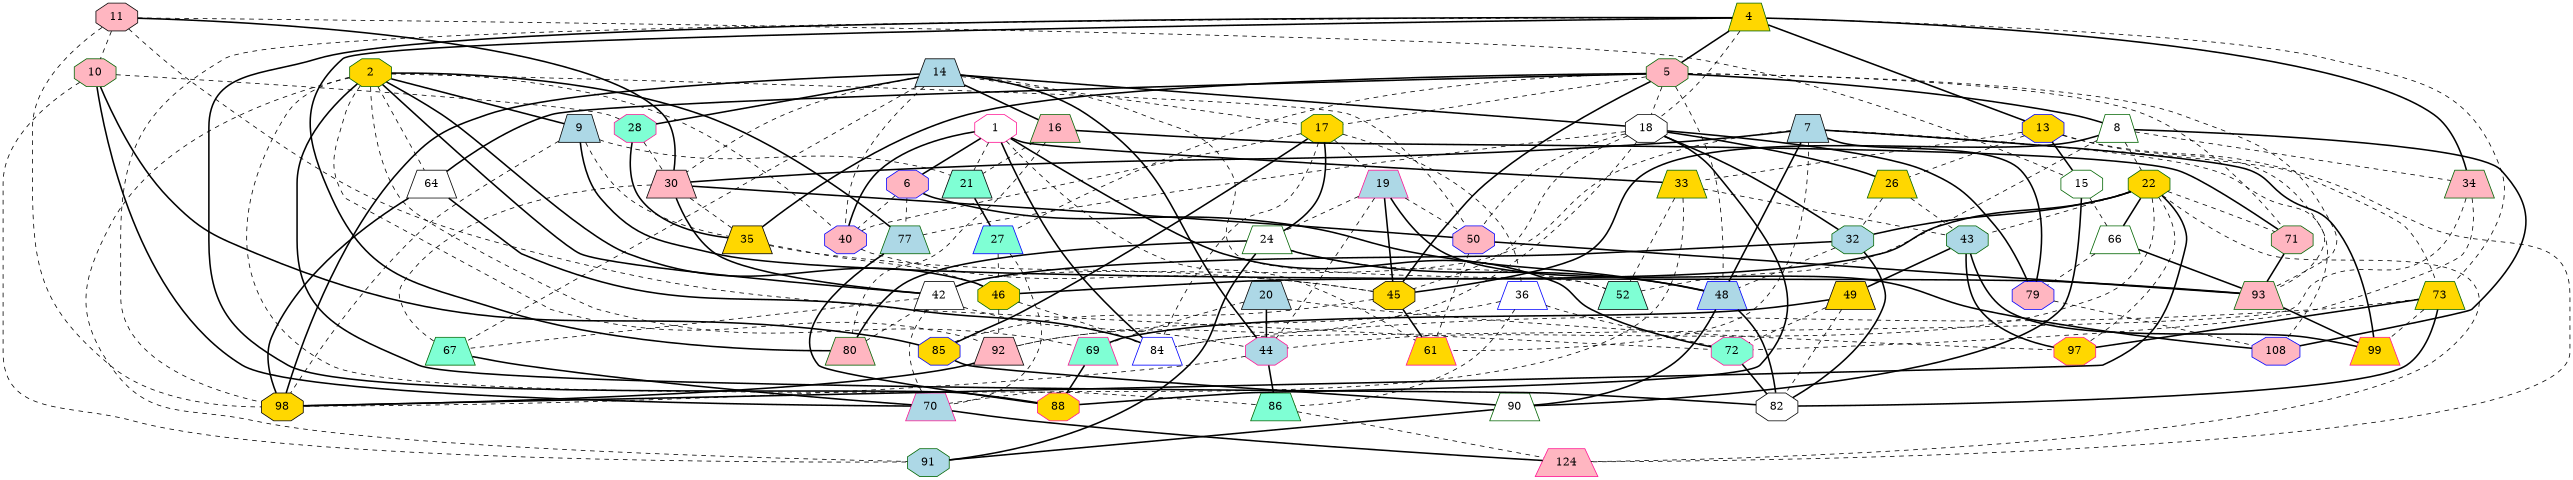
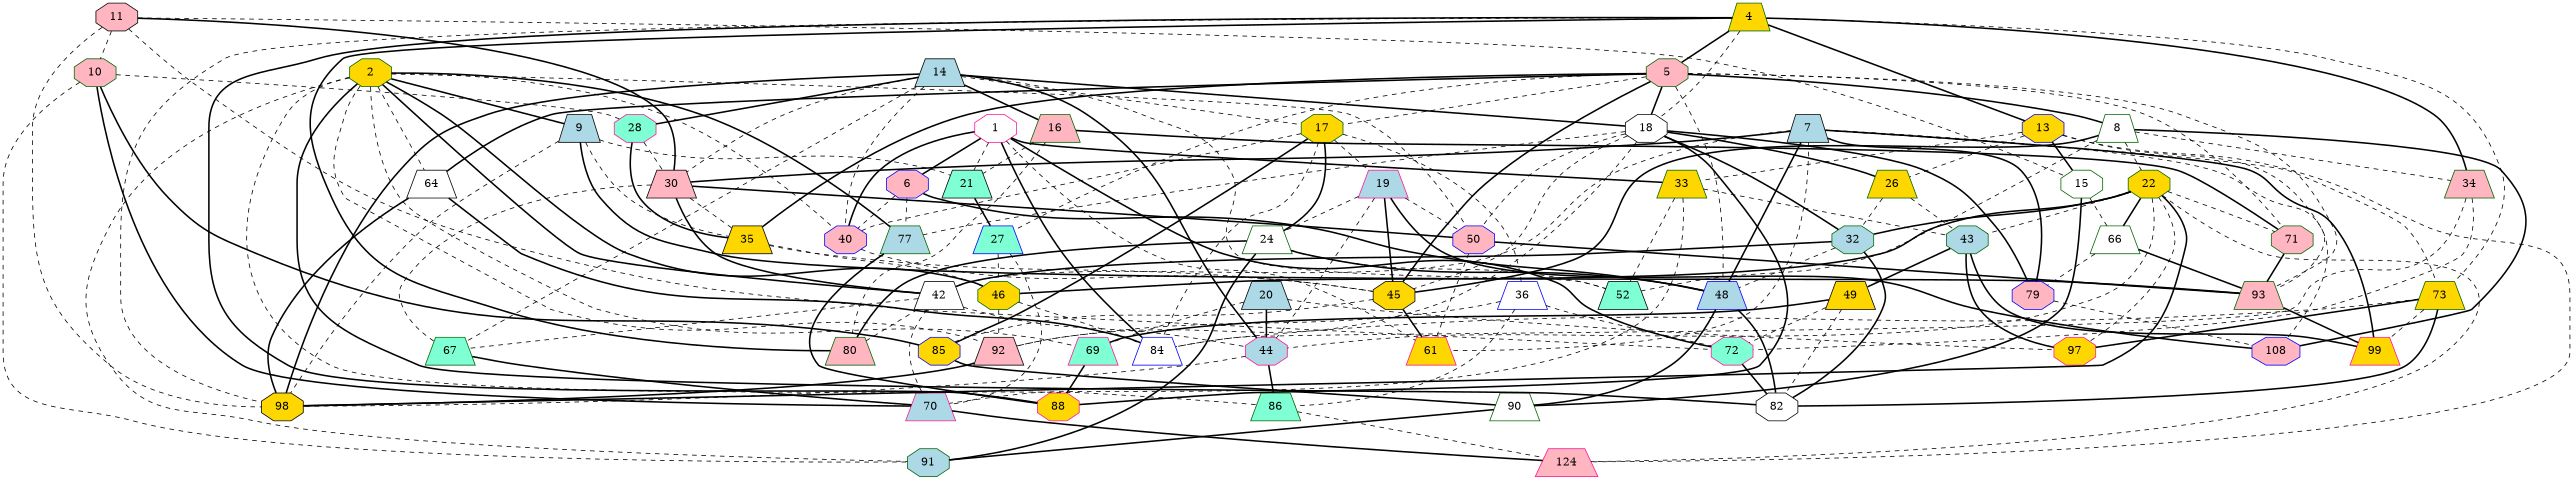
edge "5" -- "18": style dashed -> bold
